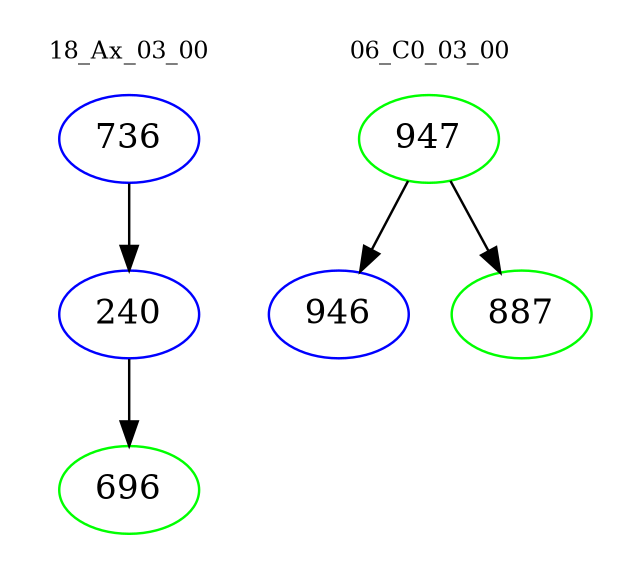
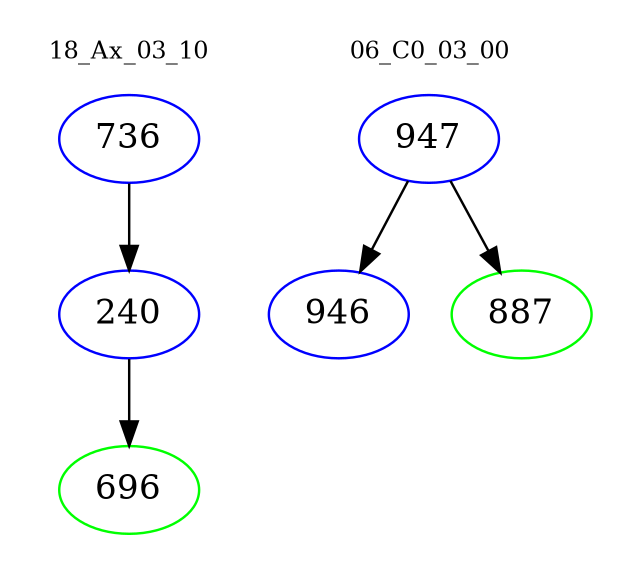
cluster "18_Ax_03_00": label "18_Ax_03_00" -> "18_Ax_03_10"
node "947": color green -> blue
